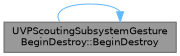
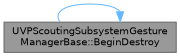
node "UVPScoutingSubsystemGesture BeginDestroy::BeginDestroy": label "UVPScoutingSubsystemGesture BeginDestroy::BeginDestroy" -> "UVPScoutingSubsystemGesture ManagerBase::BeginDestroy"
